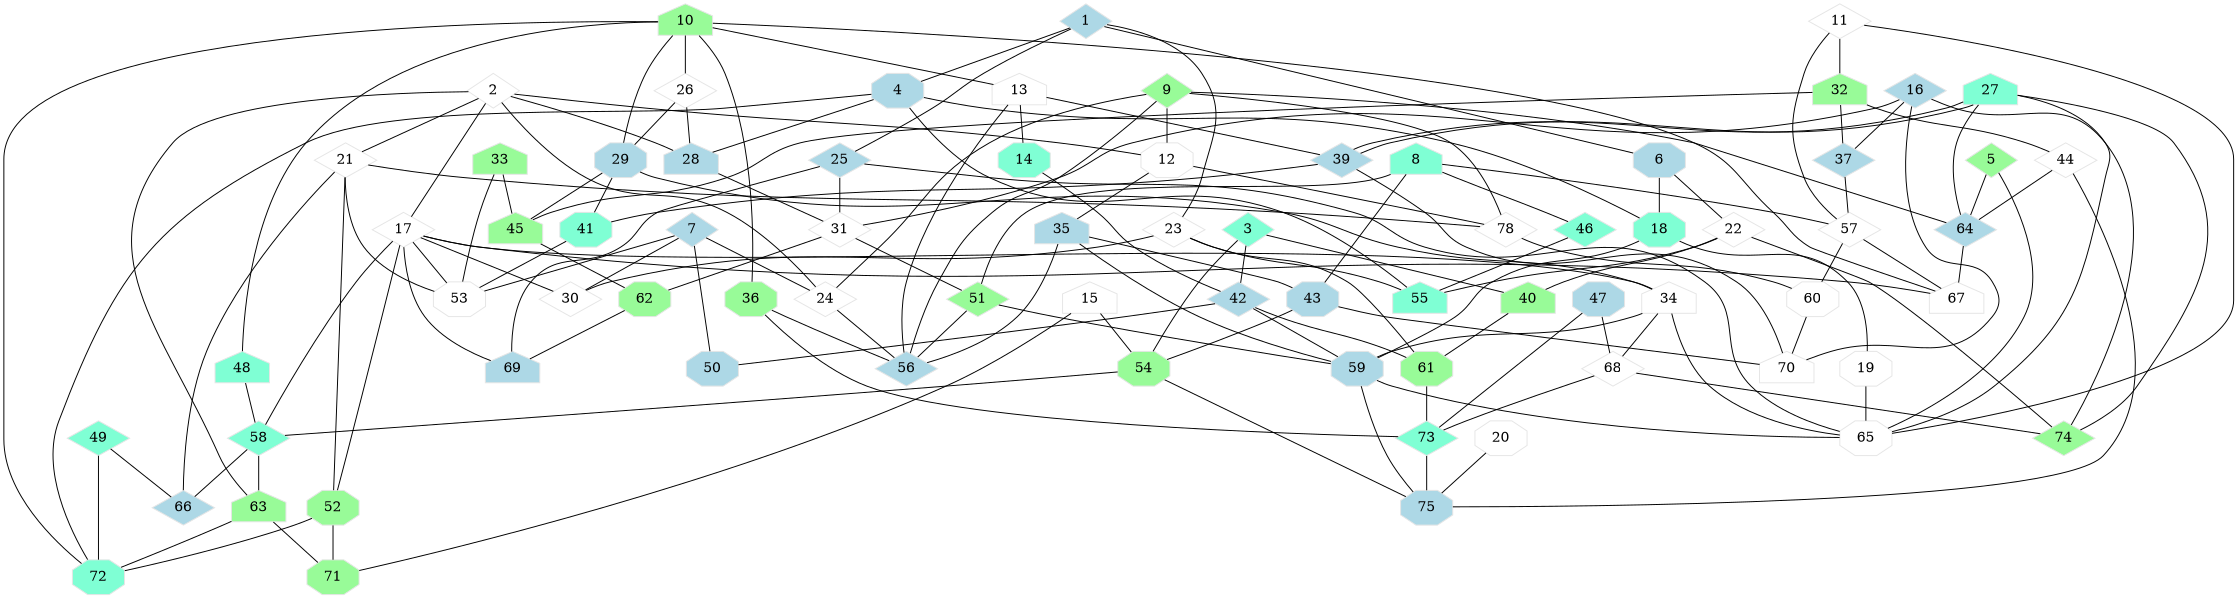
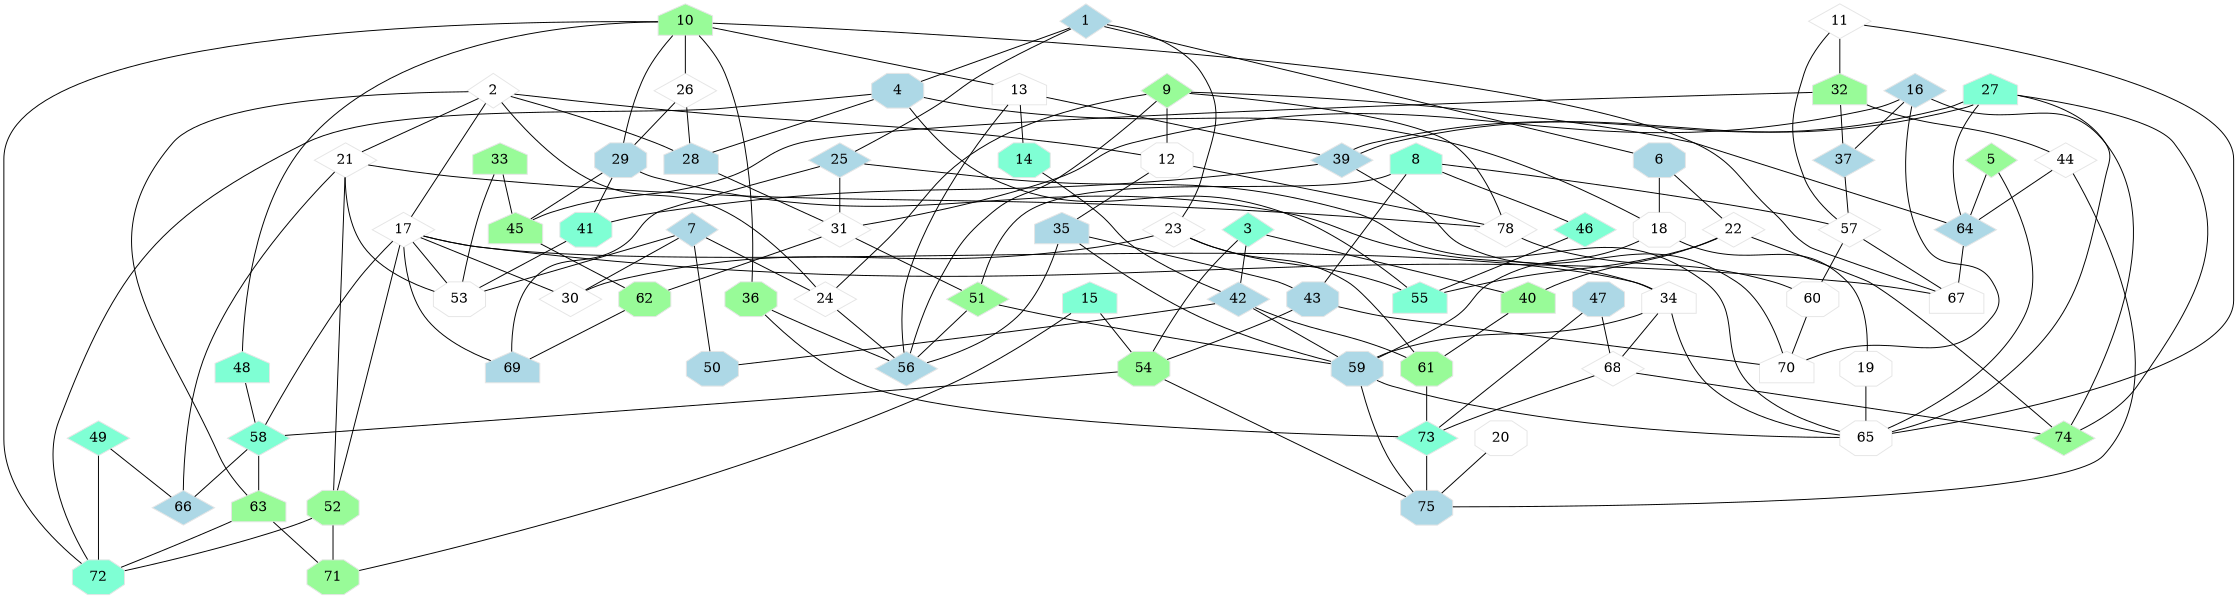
node "18": fillcolor aquamarine -> white
node "15": fillcolor white -> aquamarine
